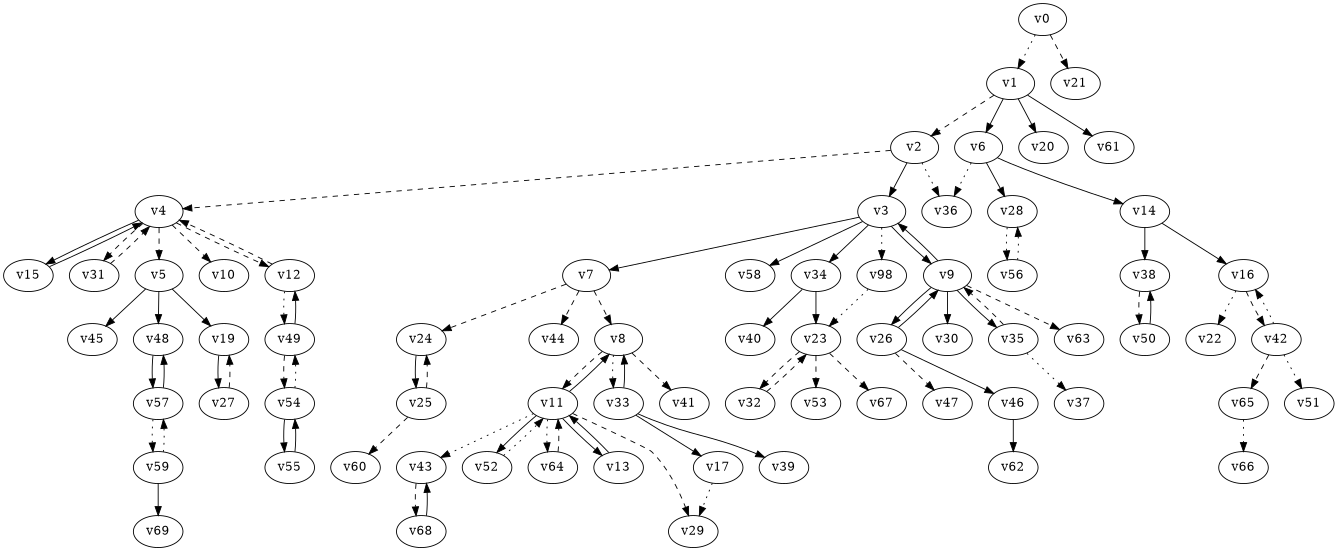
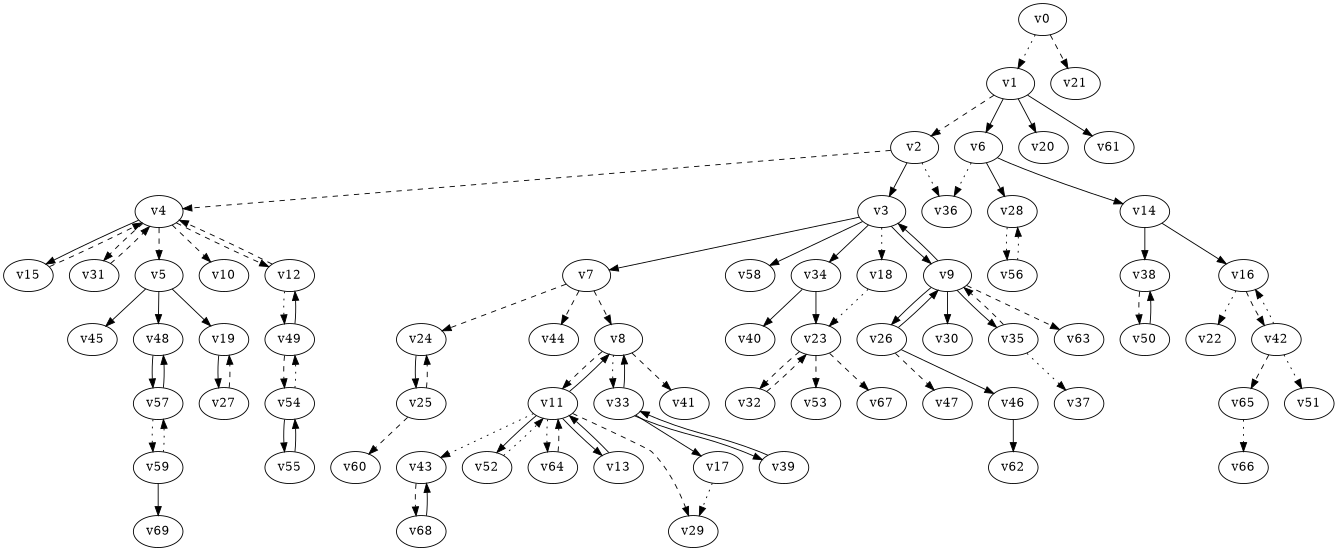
edge "v15" -> "v4": style solid -> dashed
node "v98": label "v98" -> "v18"
edge "v39" -> "v33": added
